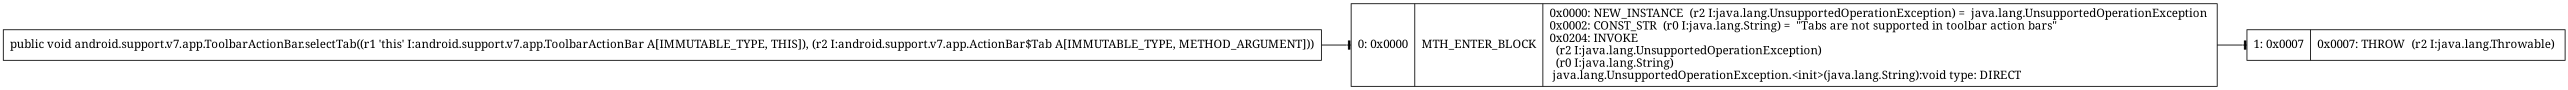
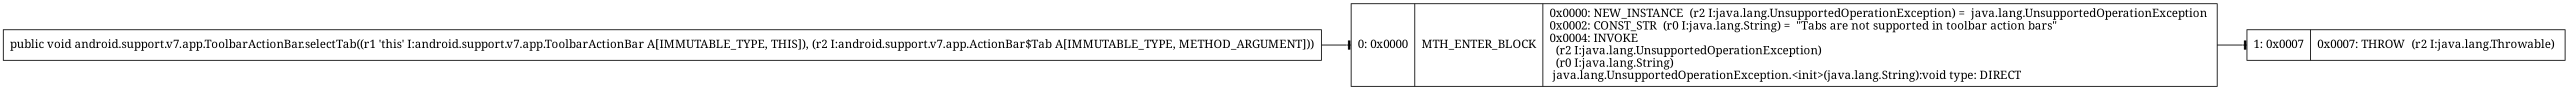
node "0: 0x0000": text "0x0204: INVOKE" -> "0x0004: INVOKE"
